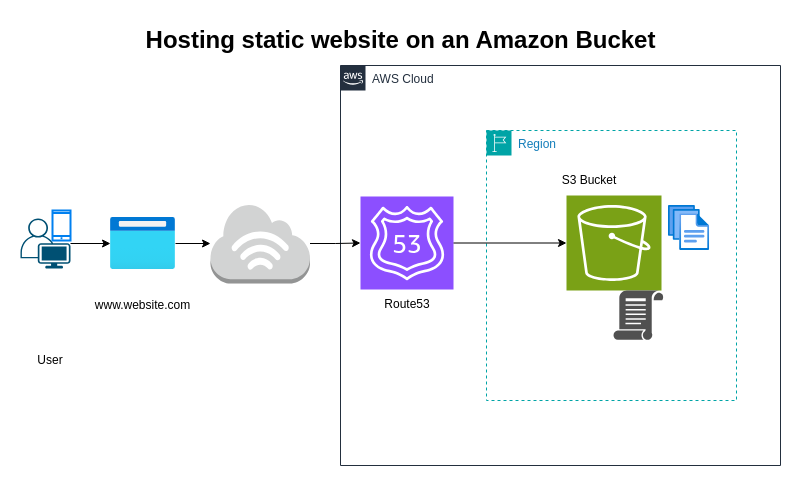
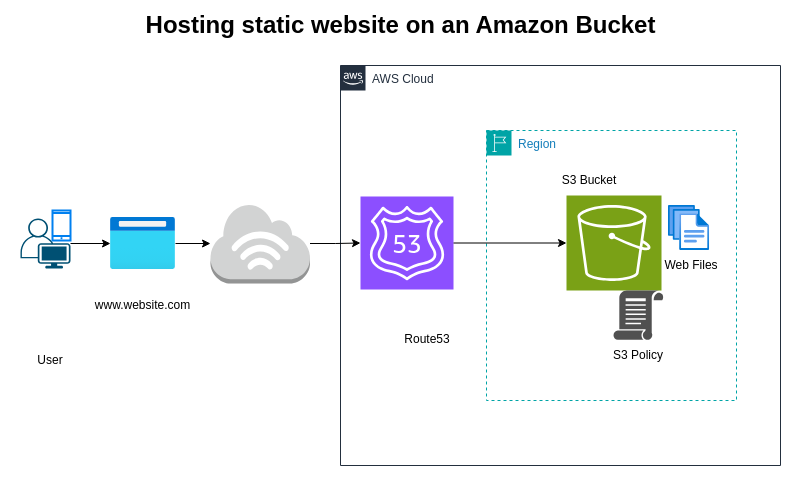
node "Hosting static website on an Amazon Bucket": moved (401, 41) -> (401, 26)
node "Web Files": added
node "Route53": moved (407, 305) -> (427, 340)
node "S3 Policy": added
